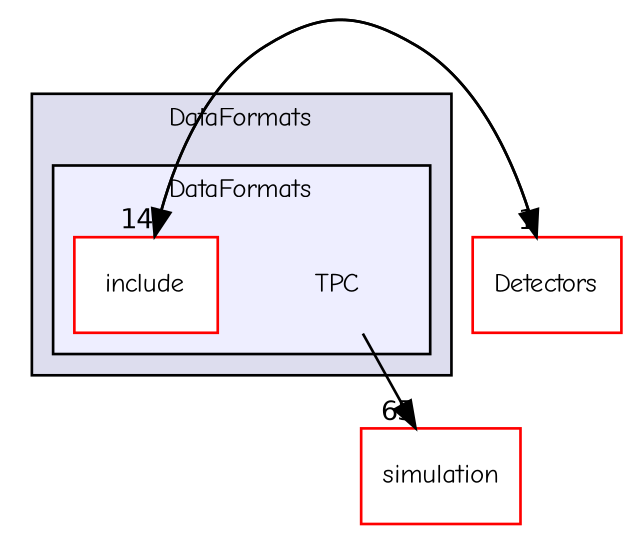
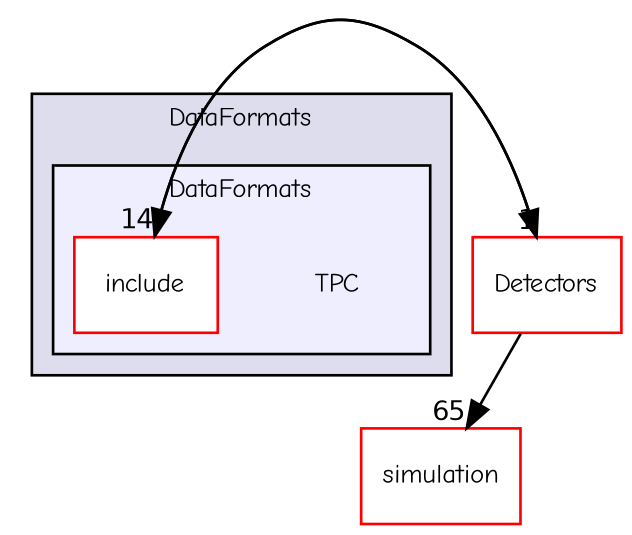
edge "TPC" -> "simulation": now "Detectors" -> "simulation"
